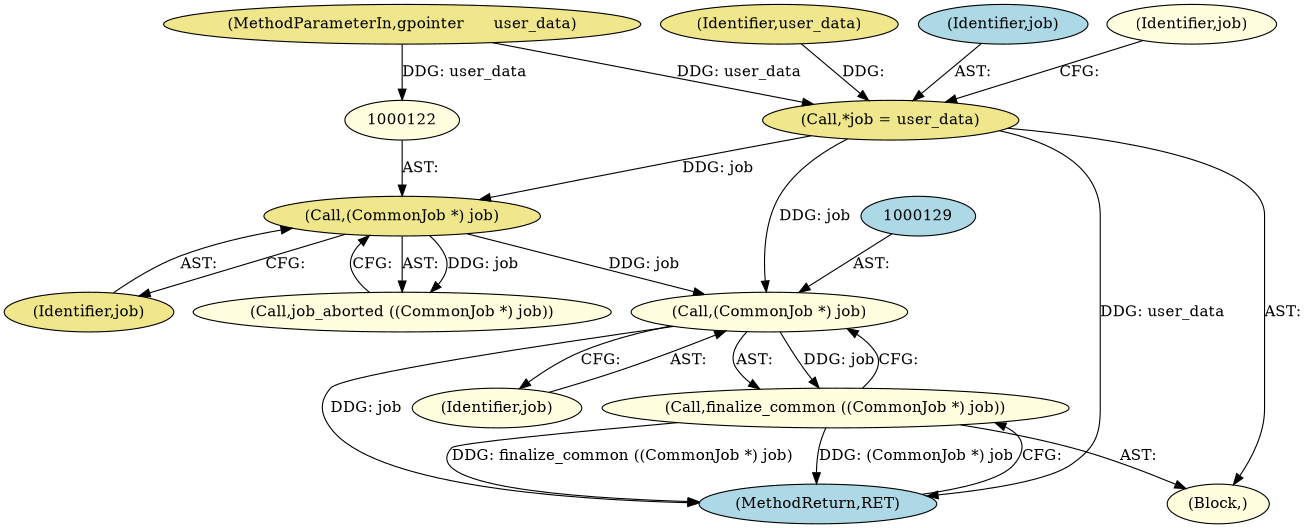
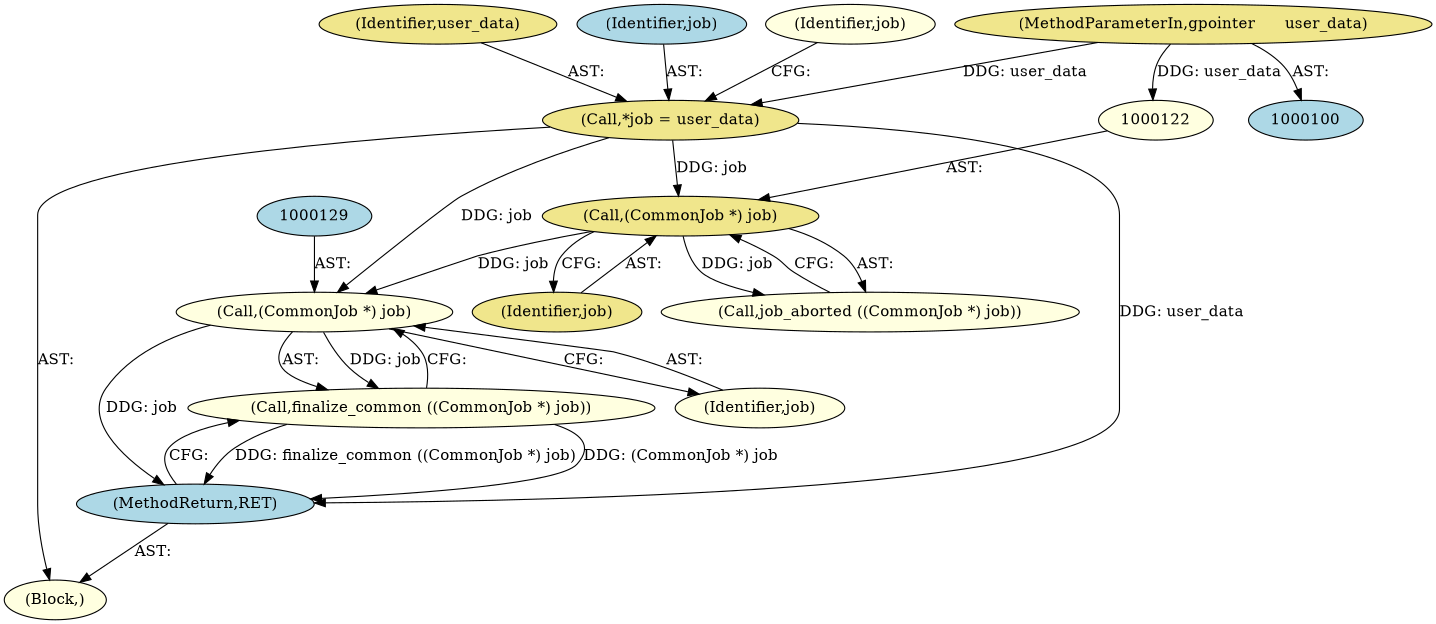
edge "(Identifier,user_data)" -> "(Call,*job = user_data)": label "DDG: " -> "AST: "
node "1000100": added
edge "(Call,finalize_common ((CommonJob *) job))" -> "(Block,)": now "(MethodReturn,RET)" -> "(Block,)"
